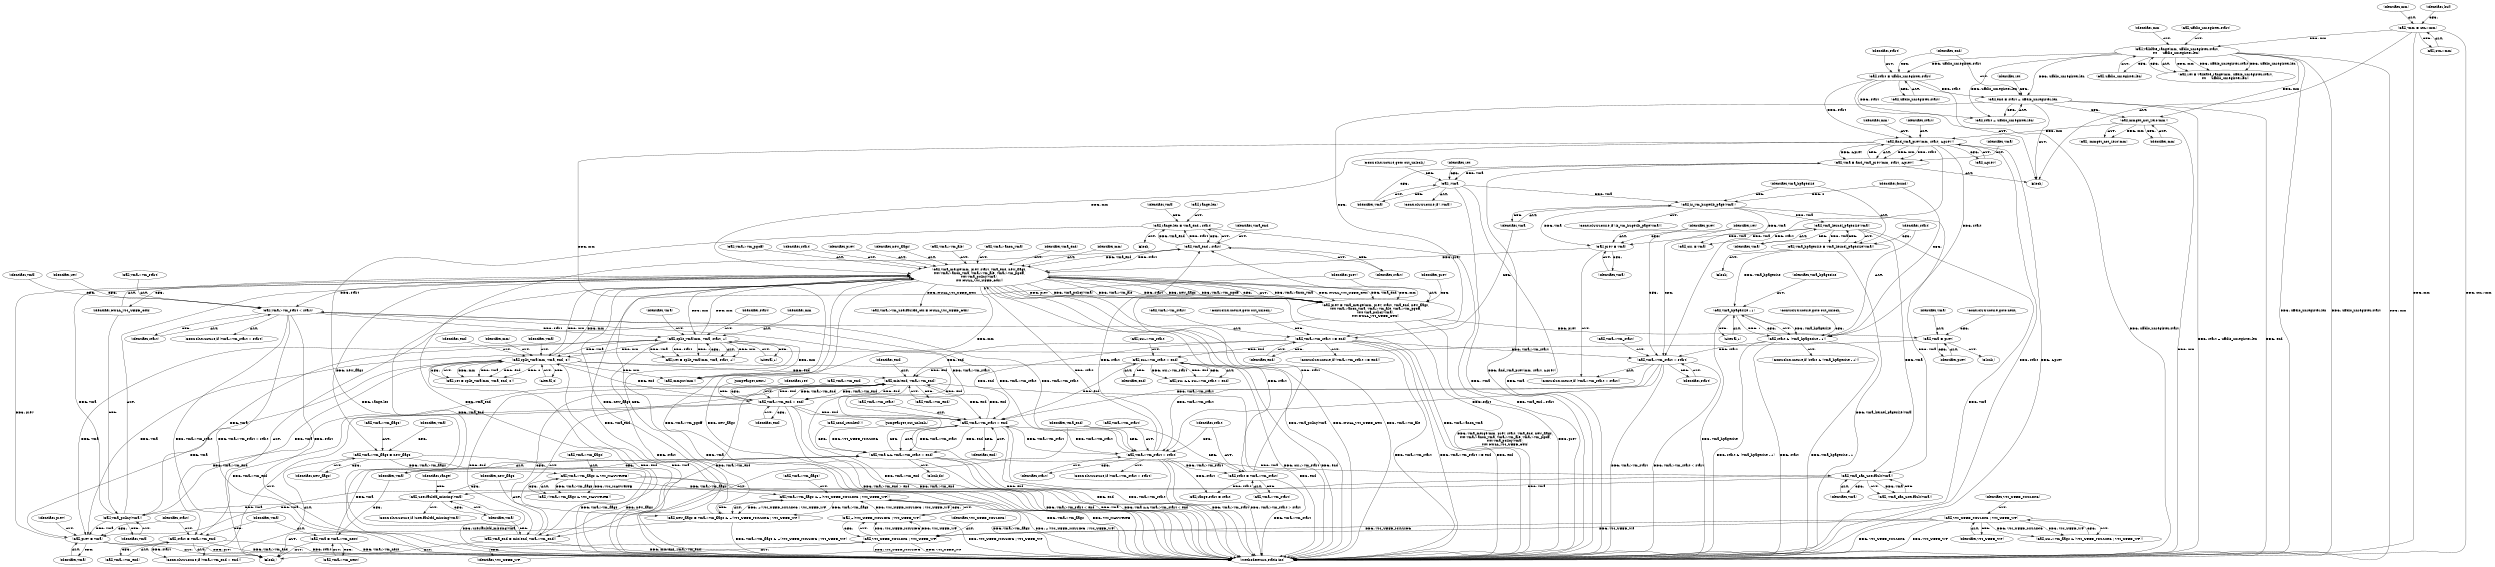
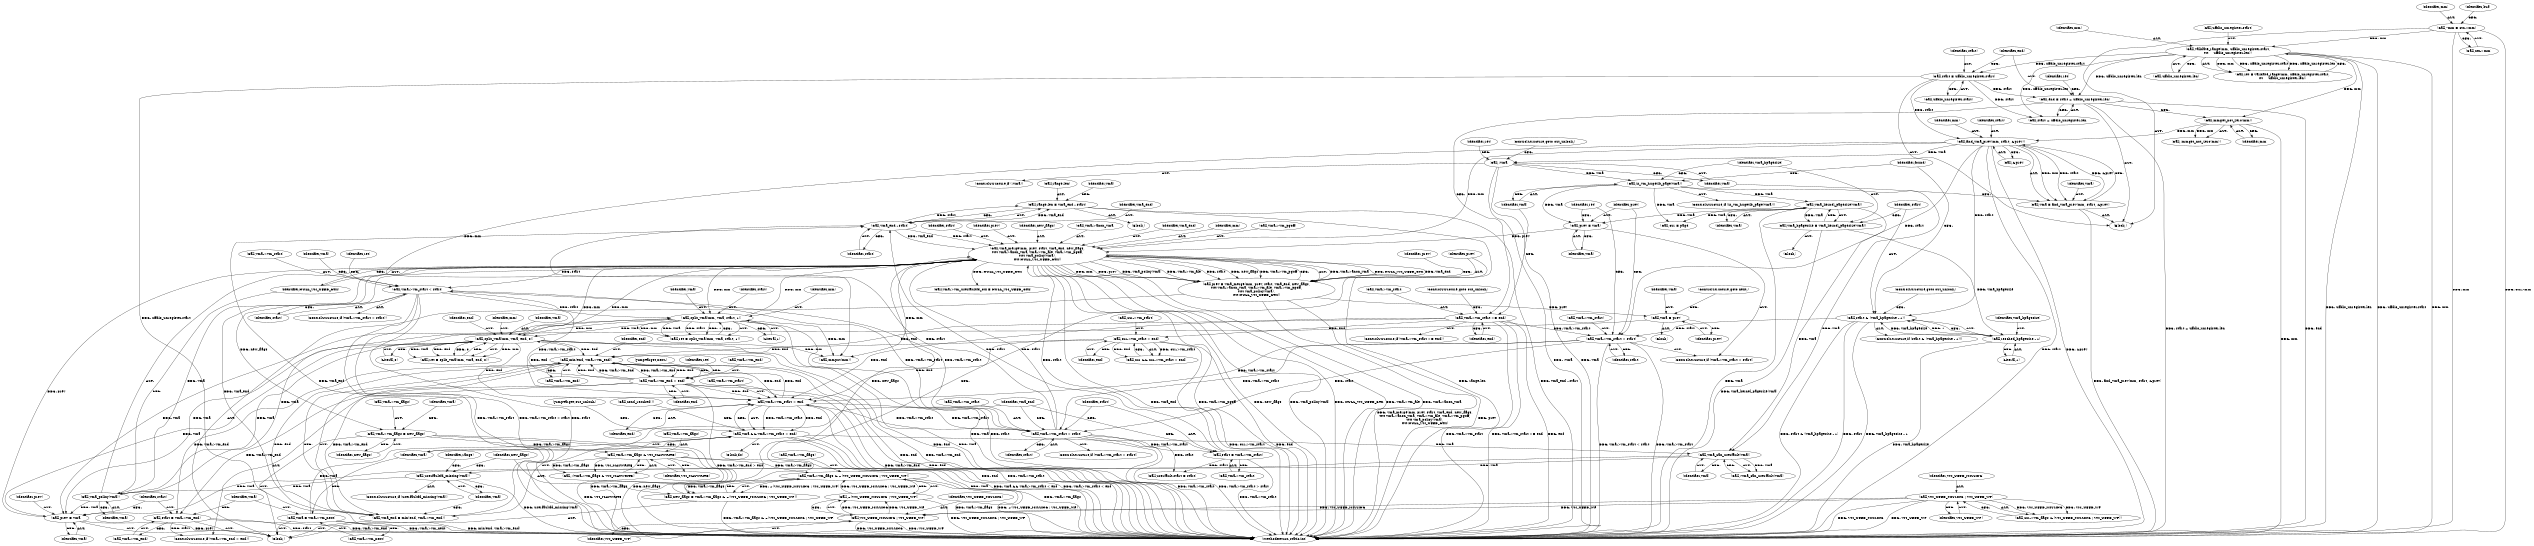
edge "(Call,vma = find_vma_prev(mm, start, &prev))" -> "(Call,!vma)": now "(Call,find_vma_prev(mm, start, &prev))" -> "(Call,!vma)"
edge "(Identifier,found)" -> "(Call,is_vm_hugetlb_page(vma))": label "DDG: 0" -> "CFG: "
node "(Call,vma->vm_file)": removed
node "(Call,cur = vma)": label "(Call,cur = vma)" -> "(Call,cur = page)"
node "(Call,vma_hpagesize - 1)": label "(Call,vma_hpagesize - 1)" -> "(Call,resched_hpagesize - 1)"
edge "(JumpTarget,out_unlock:)" -> "(Call,vma && vma->vm_start < end)": label "DDG: VM_UFFD_MISSING" -> "CFG: "
node "(Identifier,VM_MAYWRITE)": added
node "(Call,range.start = start)": label "(Call,range.start = start)" -> "(Call,userfault.start = start)"
